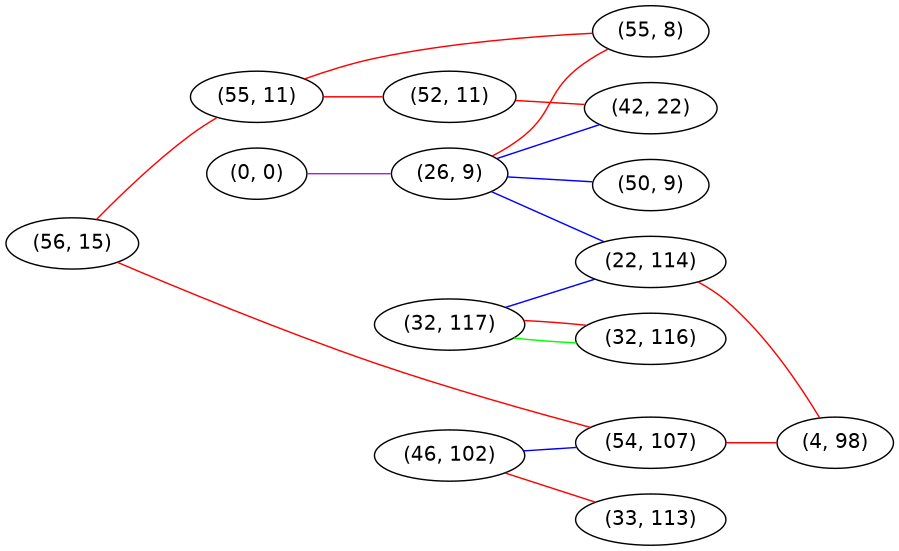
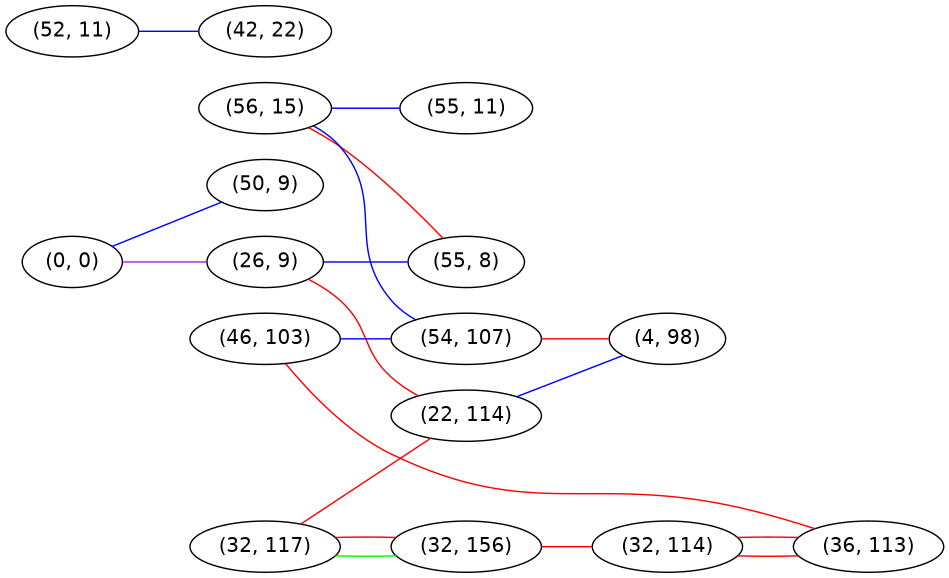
edge "(55, 8)" -- "(55, 11)": now "(55, 8)" -- "(56, 15)"
edge "(55, 11)" -- "(52, 11)": removed
edge "(52, 11)" -- "(42, 22)": color red -> blue
edge "(55, 8)" -- "(26, 9)": color red -> blue
edge "(42, 22)" -- "(26, 9)": removed
edge "(55, 11)" -- "(56, 15)": color red -> blue
edge "(26, 9)" -- "(50, 9)": now "(0, 0)" -- "(50, 9)"
edge "(26, 9)" -- "(22, 114)": color blue -> red
edge "(22, 114)" -- "(32, 117)": color blue -> red
node "(32, 116)": label "(32, 116)" -> "(32, 156)"
edge "(22, 114)" -- "(4, 98)": color red -> blue
edge "(56, 15)" -- "(54, 107)": color red -> blue
node "(46, 102)": label "(46, 102)" -> "(46, 103)"
node "(33, 113)": label "(33, 113)" -> "(36, 113)"
node "(32, 114)": added
